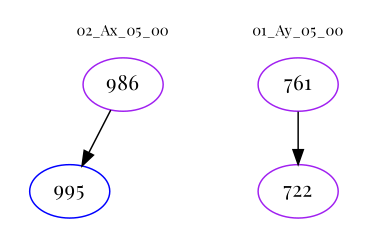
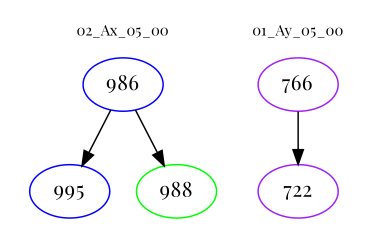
node "986": color purple -> blue
node "761": label "761" -> "766"
node "988": added
